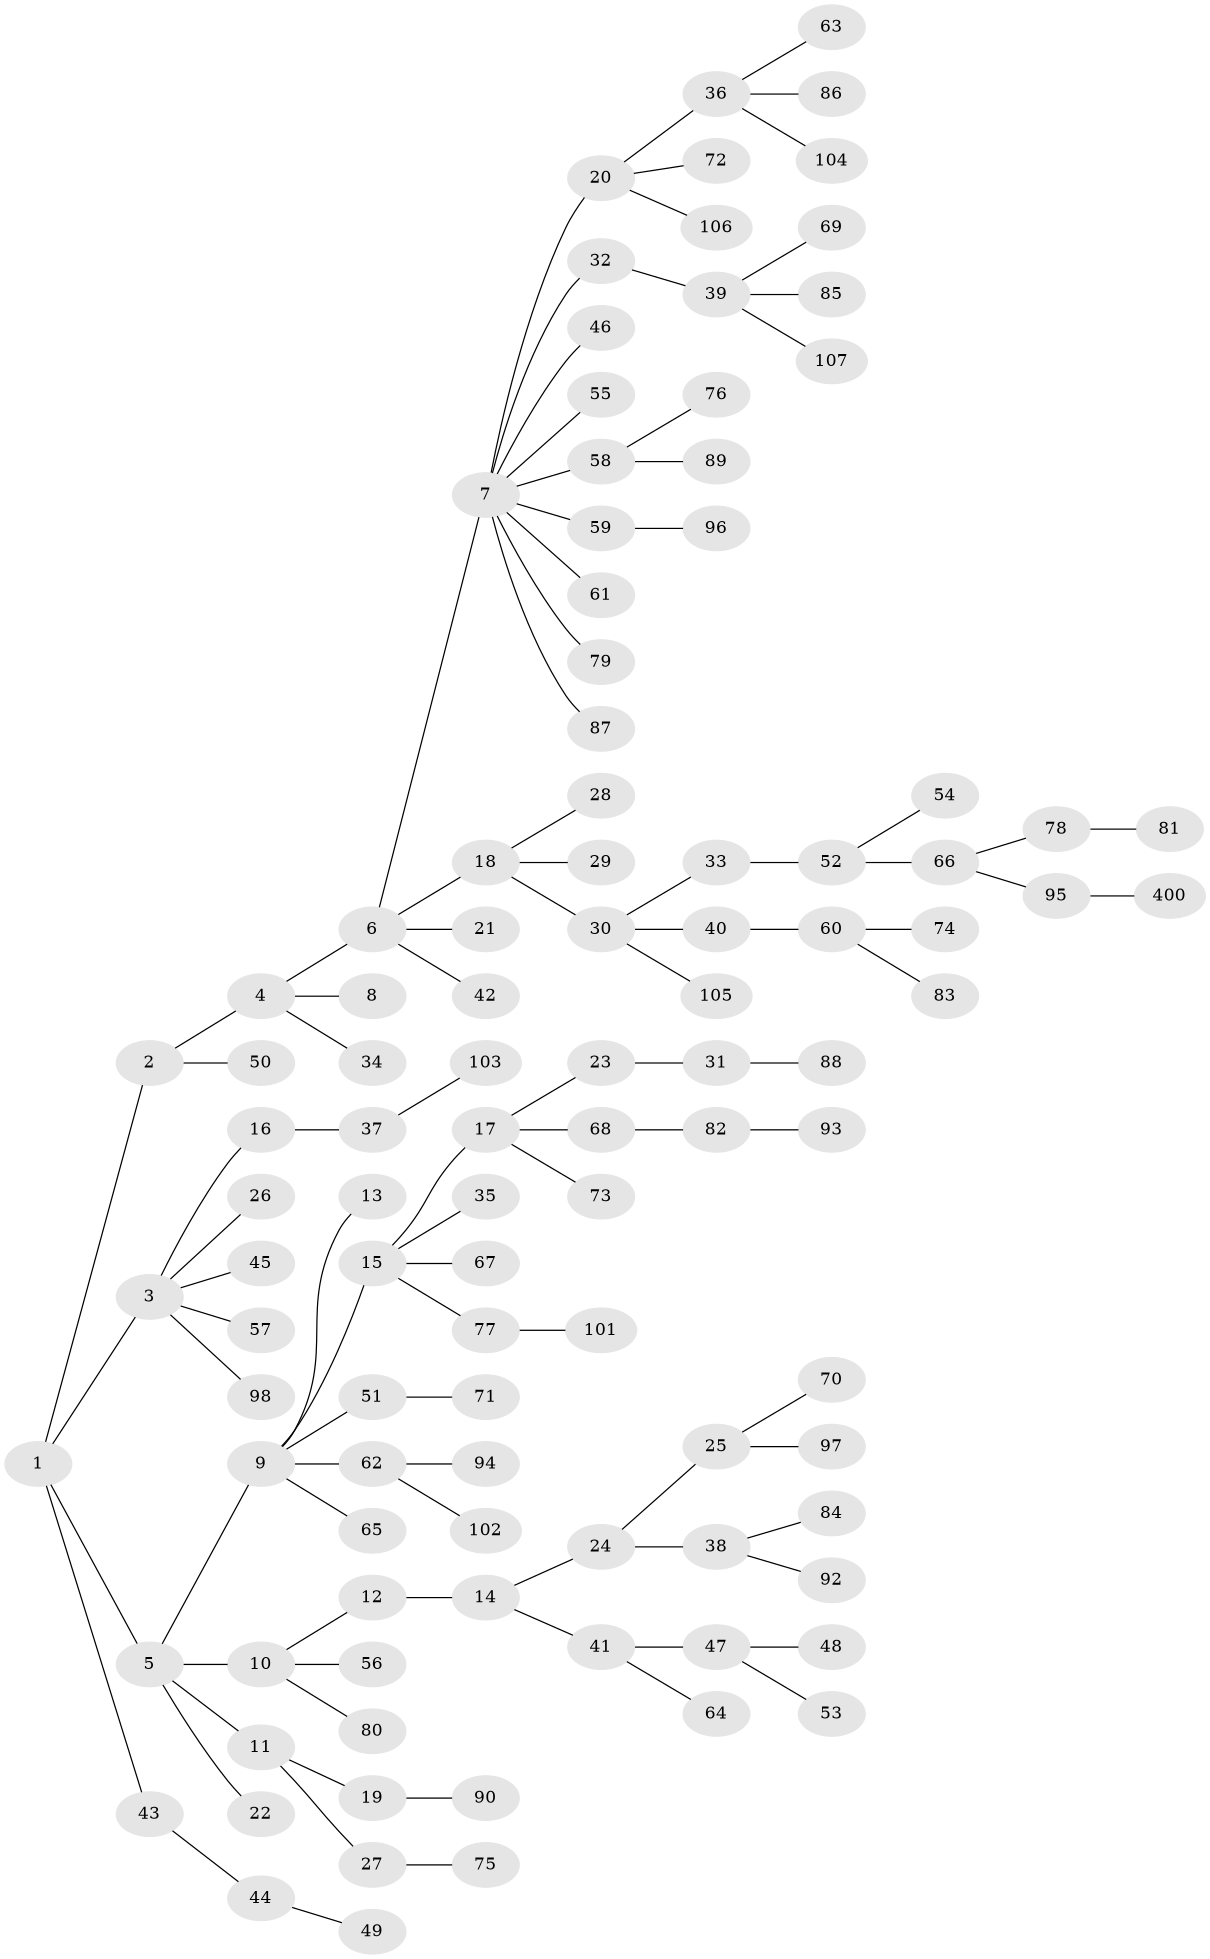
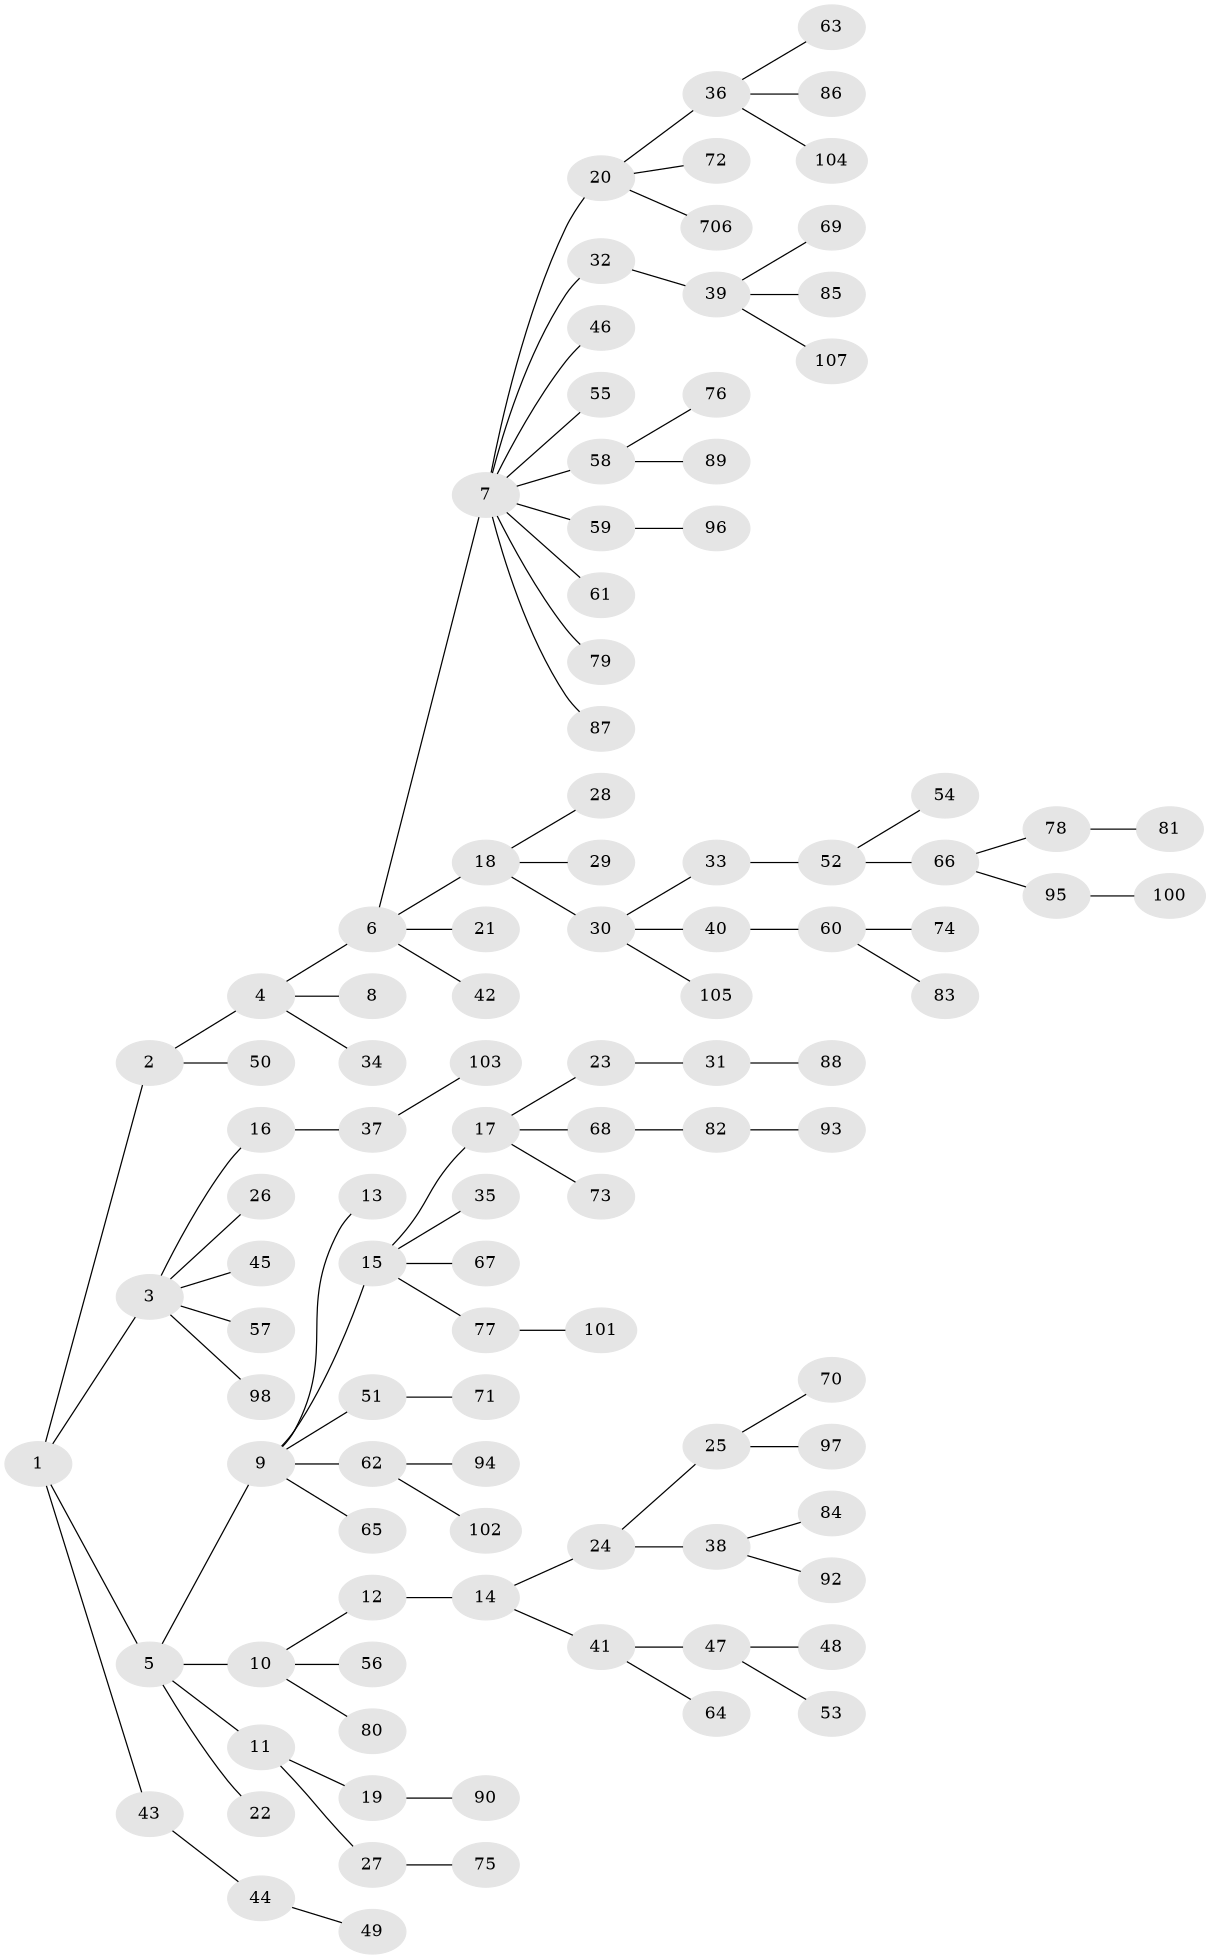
node "106": label "106" -> "706"
node "400": label "400" -> "100"
